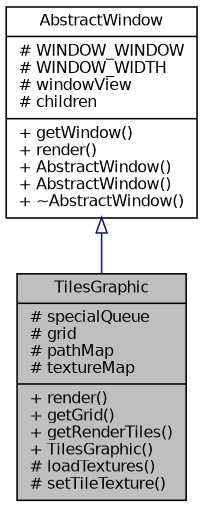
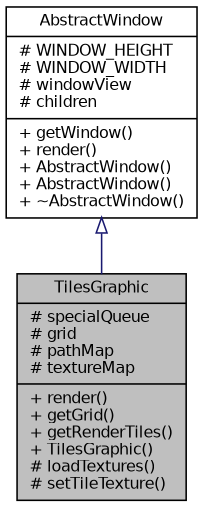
node "AbstractWindow": text "# WINDOW_WINDOW" -> "# WINDOW_HEIGHT"
